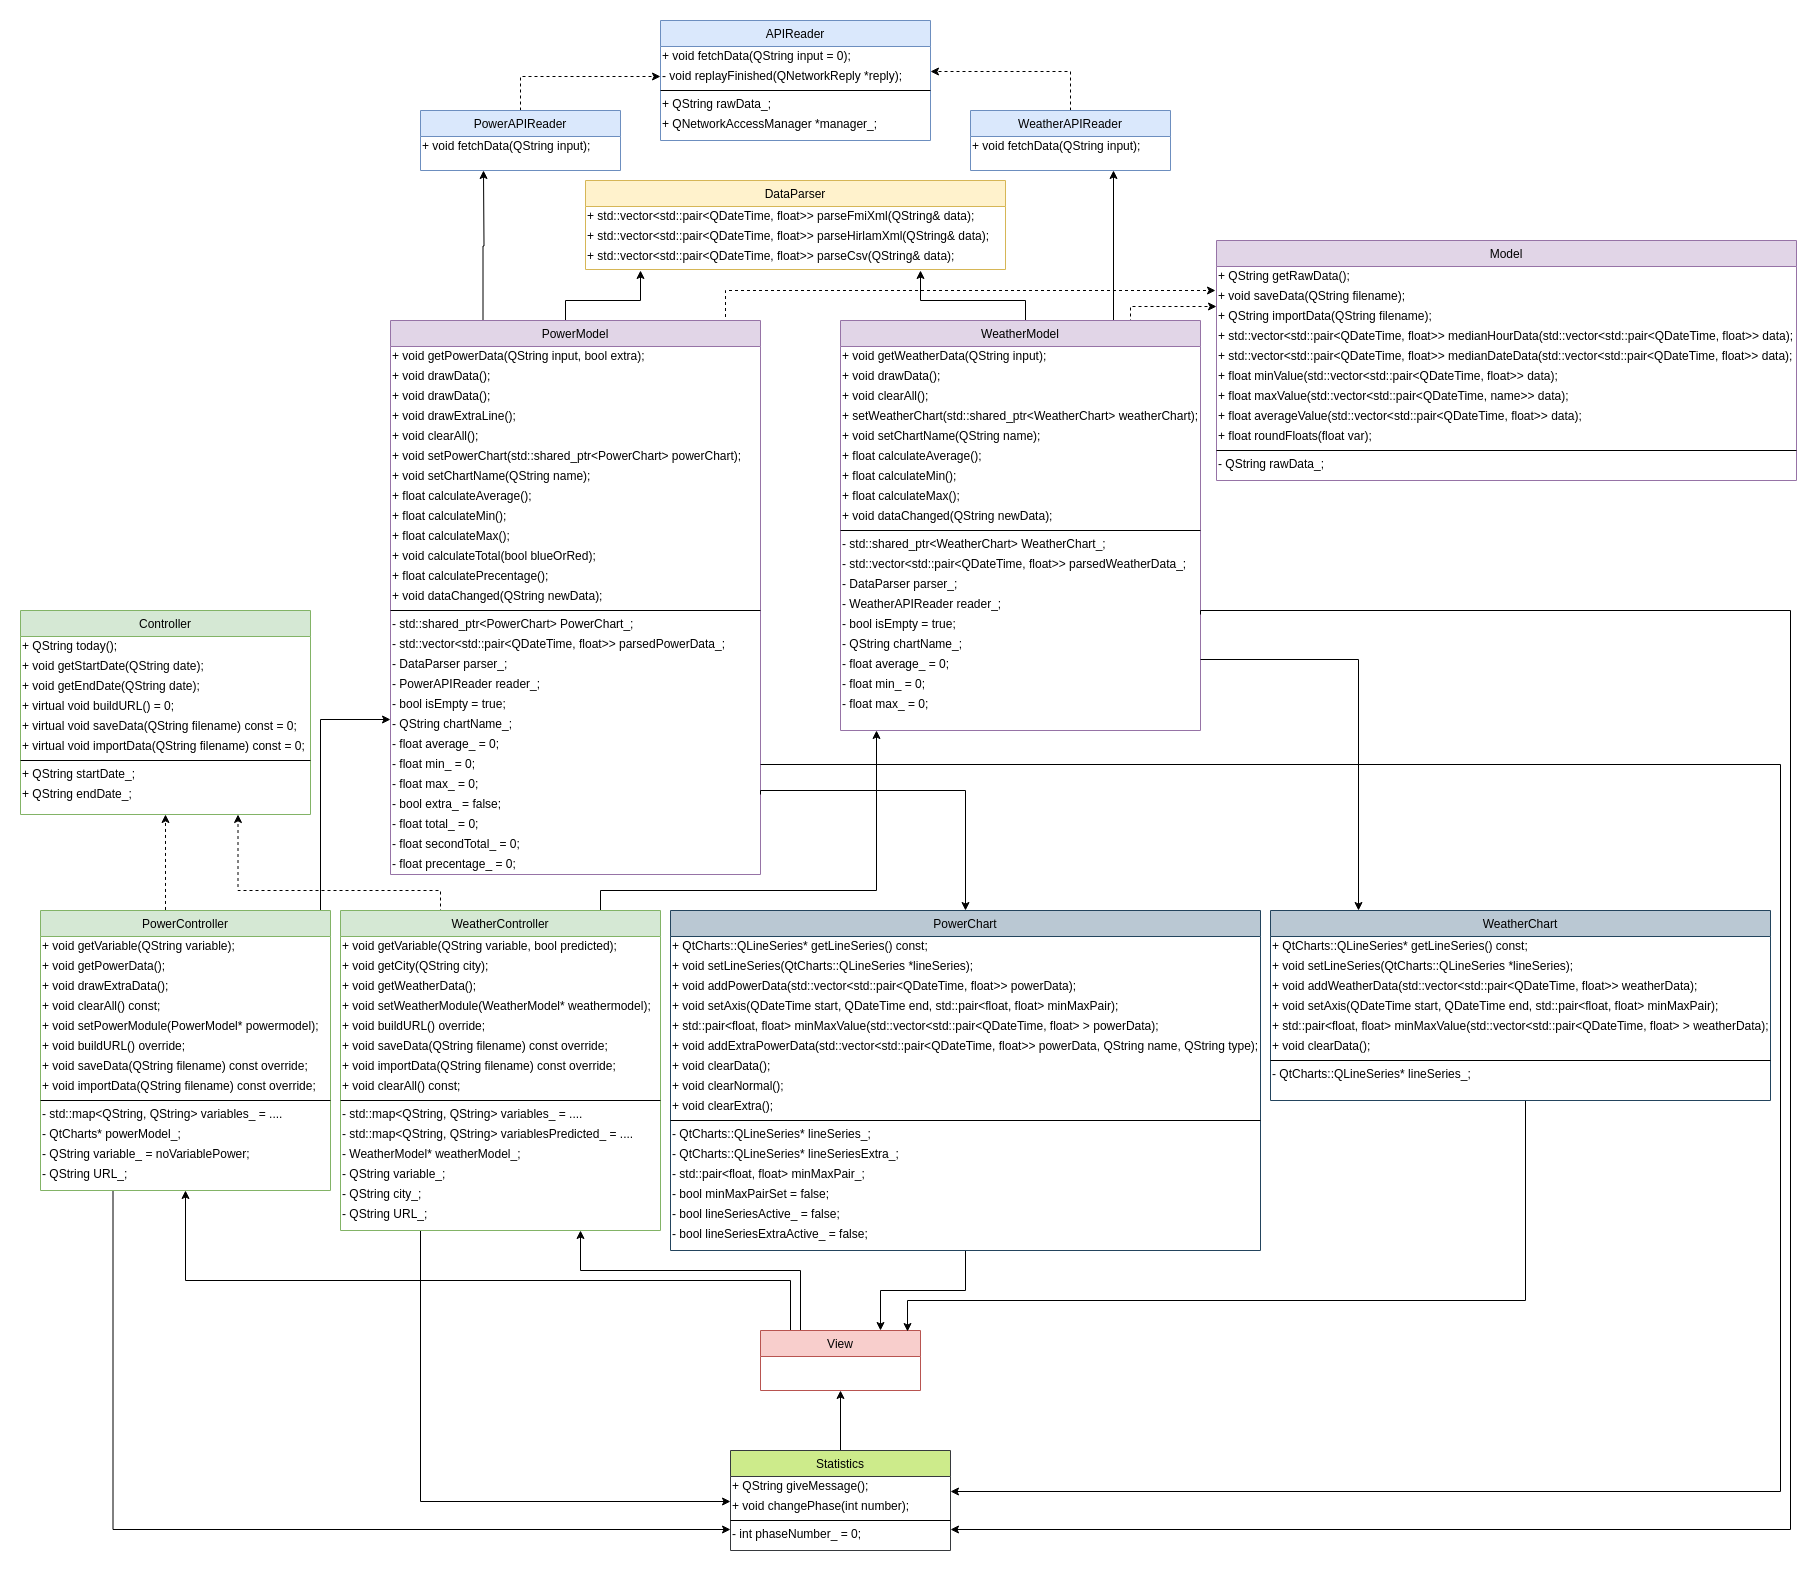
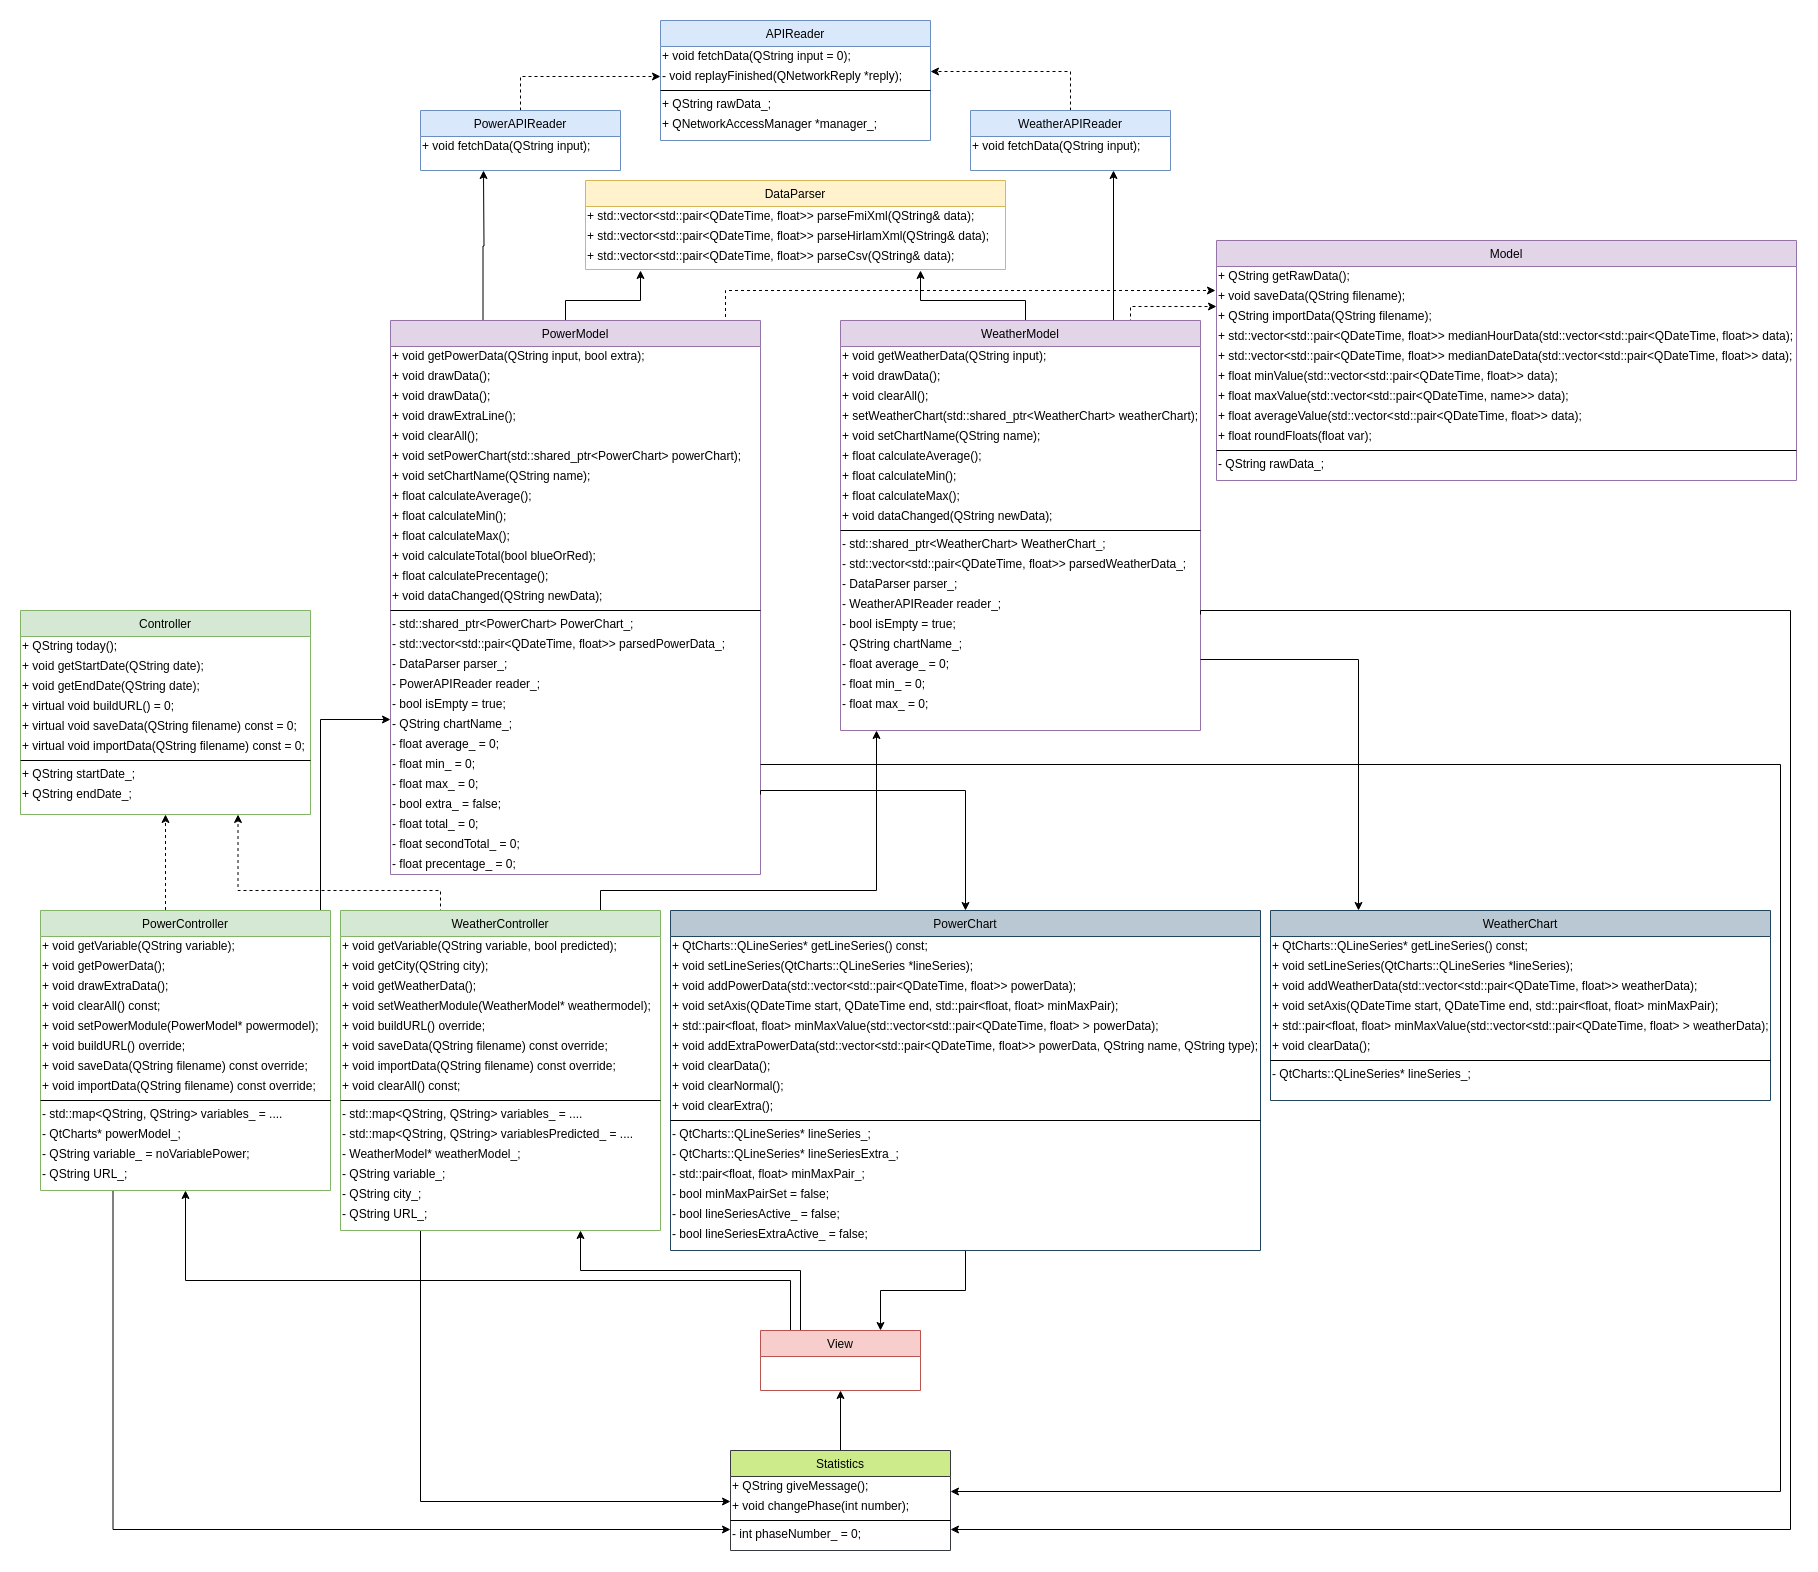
edge "WeatherChart" -> "View": removed
